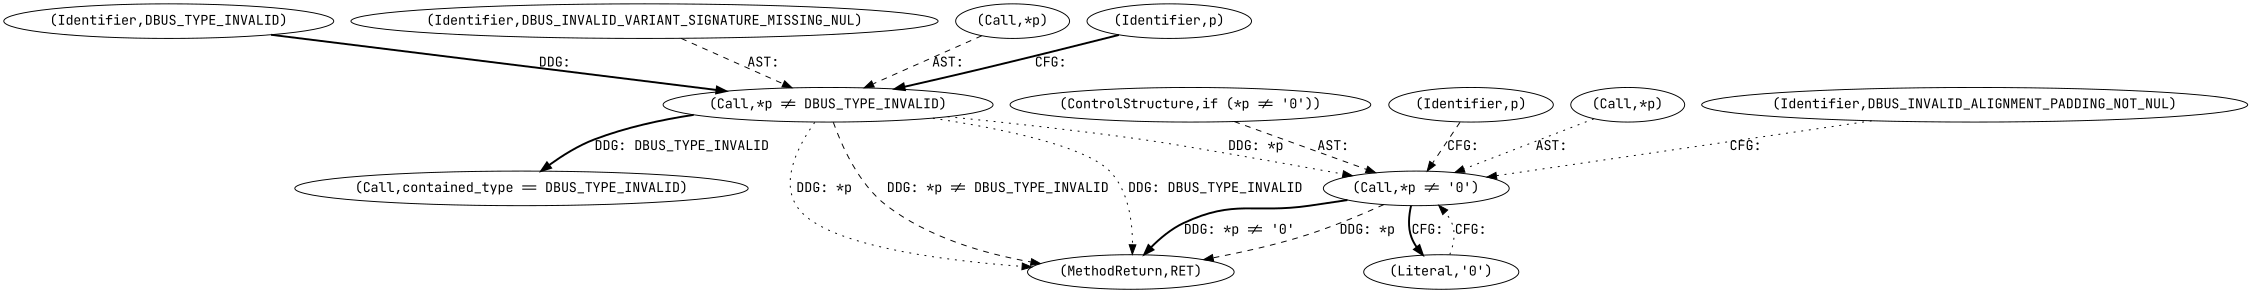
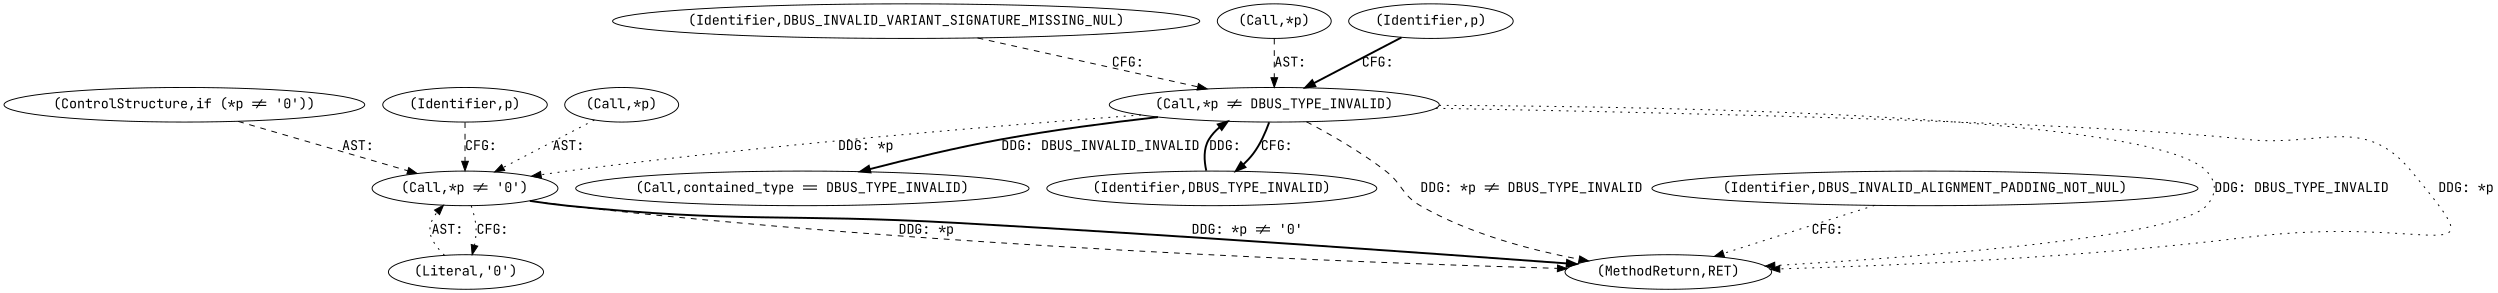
edge "(Identifier,DBUS_INVALID_VARIANT_SIGNATURE_MISSING_NUL)" -> "(Call,*p != DBUS_TYPE_INVALID)": label "AST: " -> "CFG: "
edge "(Call,*p != DBUS_TYPE_INVALID)" -> "(Identifier,DBUS_TYPE_INVALID)": added, label "CFG:"
edge "(Call,*p != DBUS_TYPE_INVALID)" -> "(Call,contained_type == DBUS_TYPE_INVALID)": label "DDG: DBUS_TYPE_INVALID" -> "DDG: DBUS_INVALID_INVALID"
edge "(Identifier,DBUS_INVALID_ALIGNMENT_PADDING_NOT_NUL)" -> "(Call,*p != '0')": now "(Identifier,DBUS_INVALID_ALIGNMENT_PADDING_NOT_NUL)" -> "(MethodReturn,RET)"
edge "(Call,*p != '0')" -> "(Literal,'0')": style bold -> dotted
edge "(Literal,'0')" -> "(Call,*p != '0')": label "CFG: " -> "AST: "
